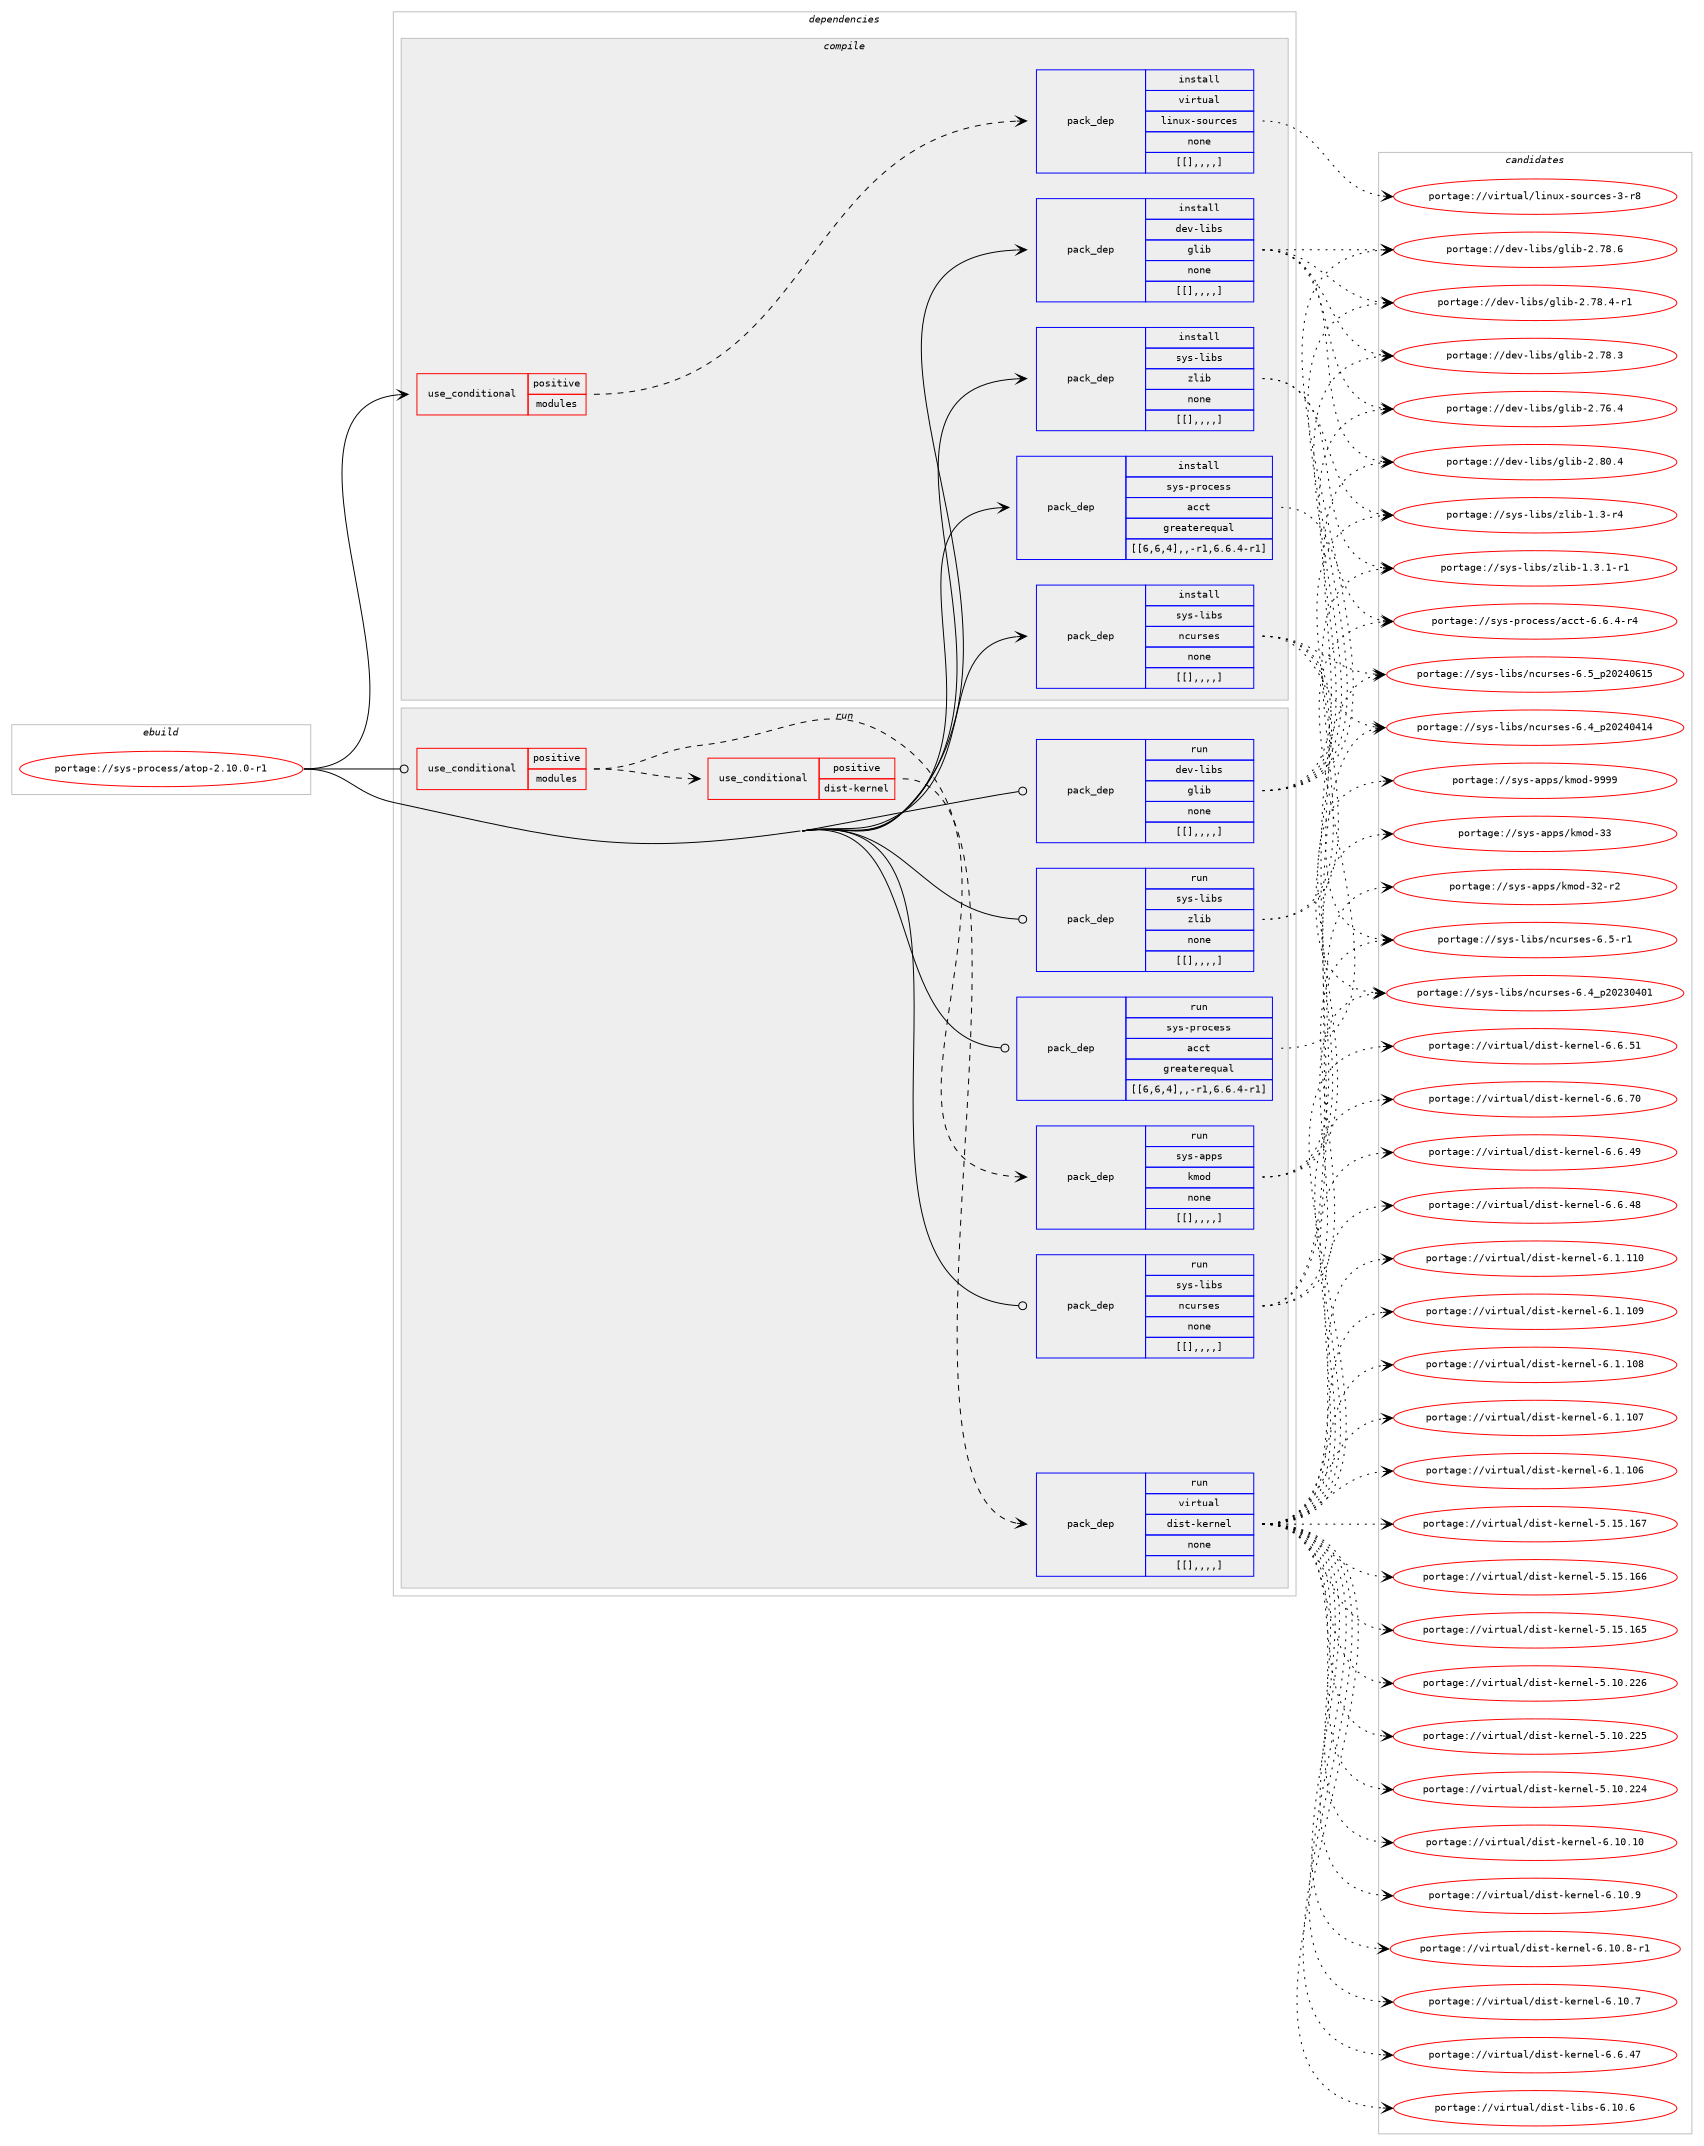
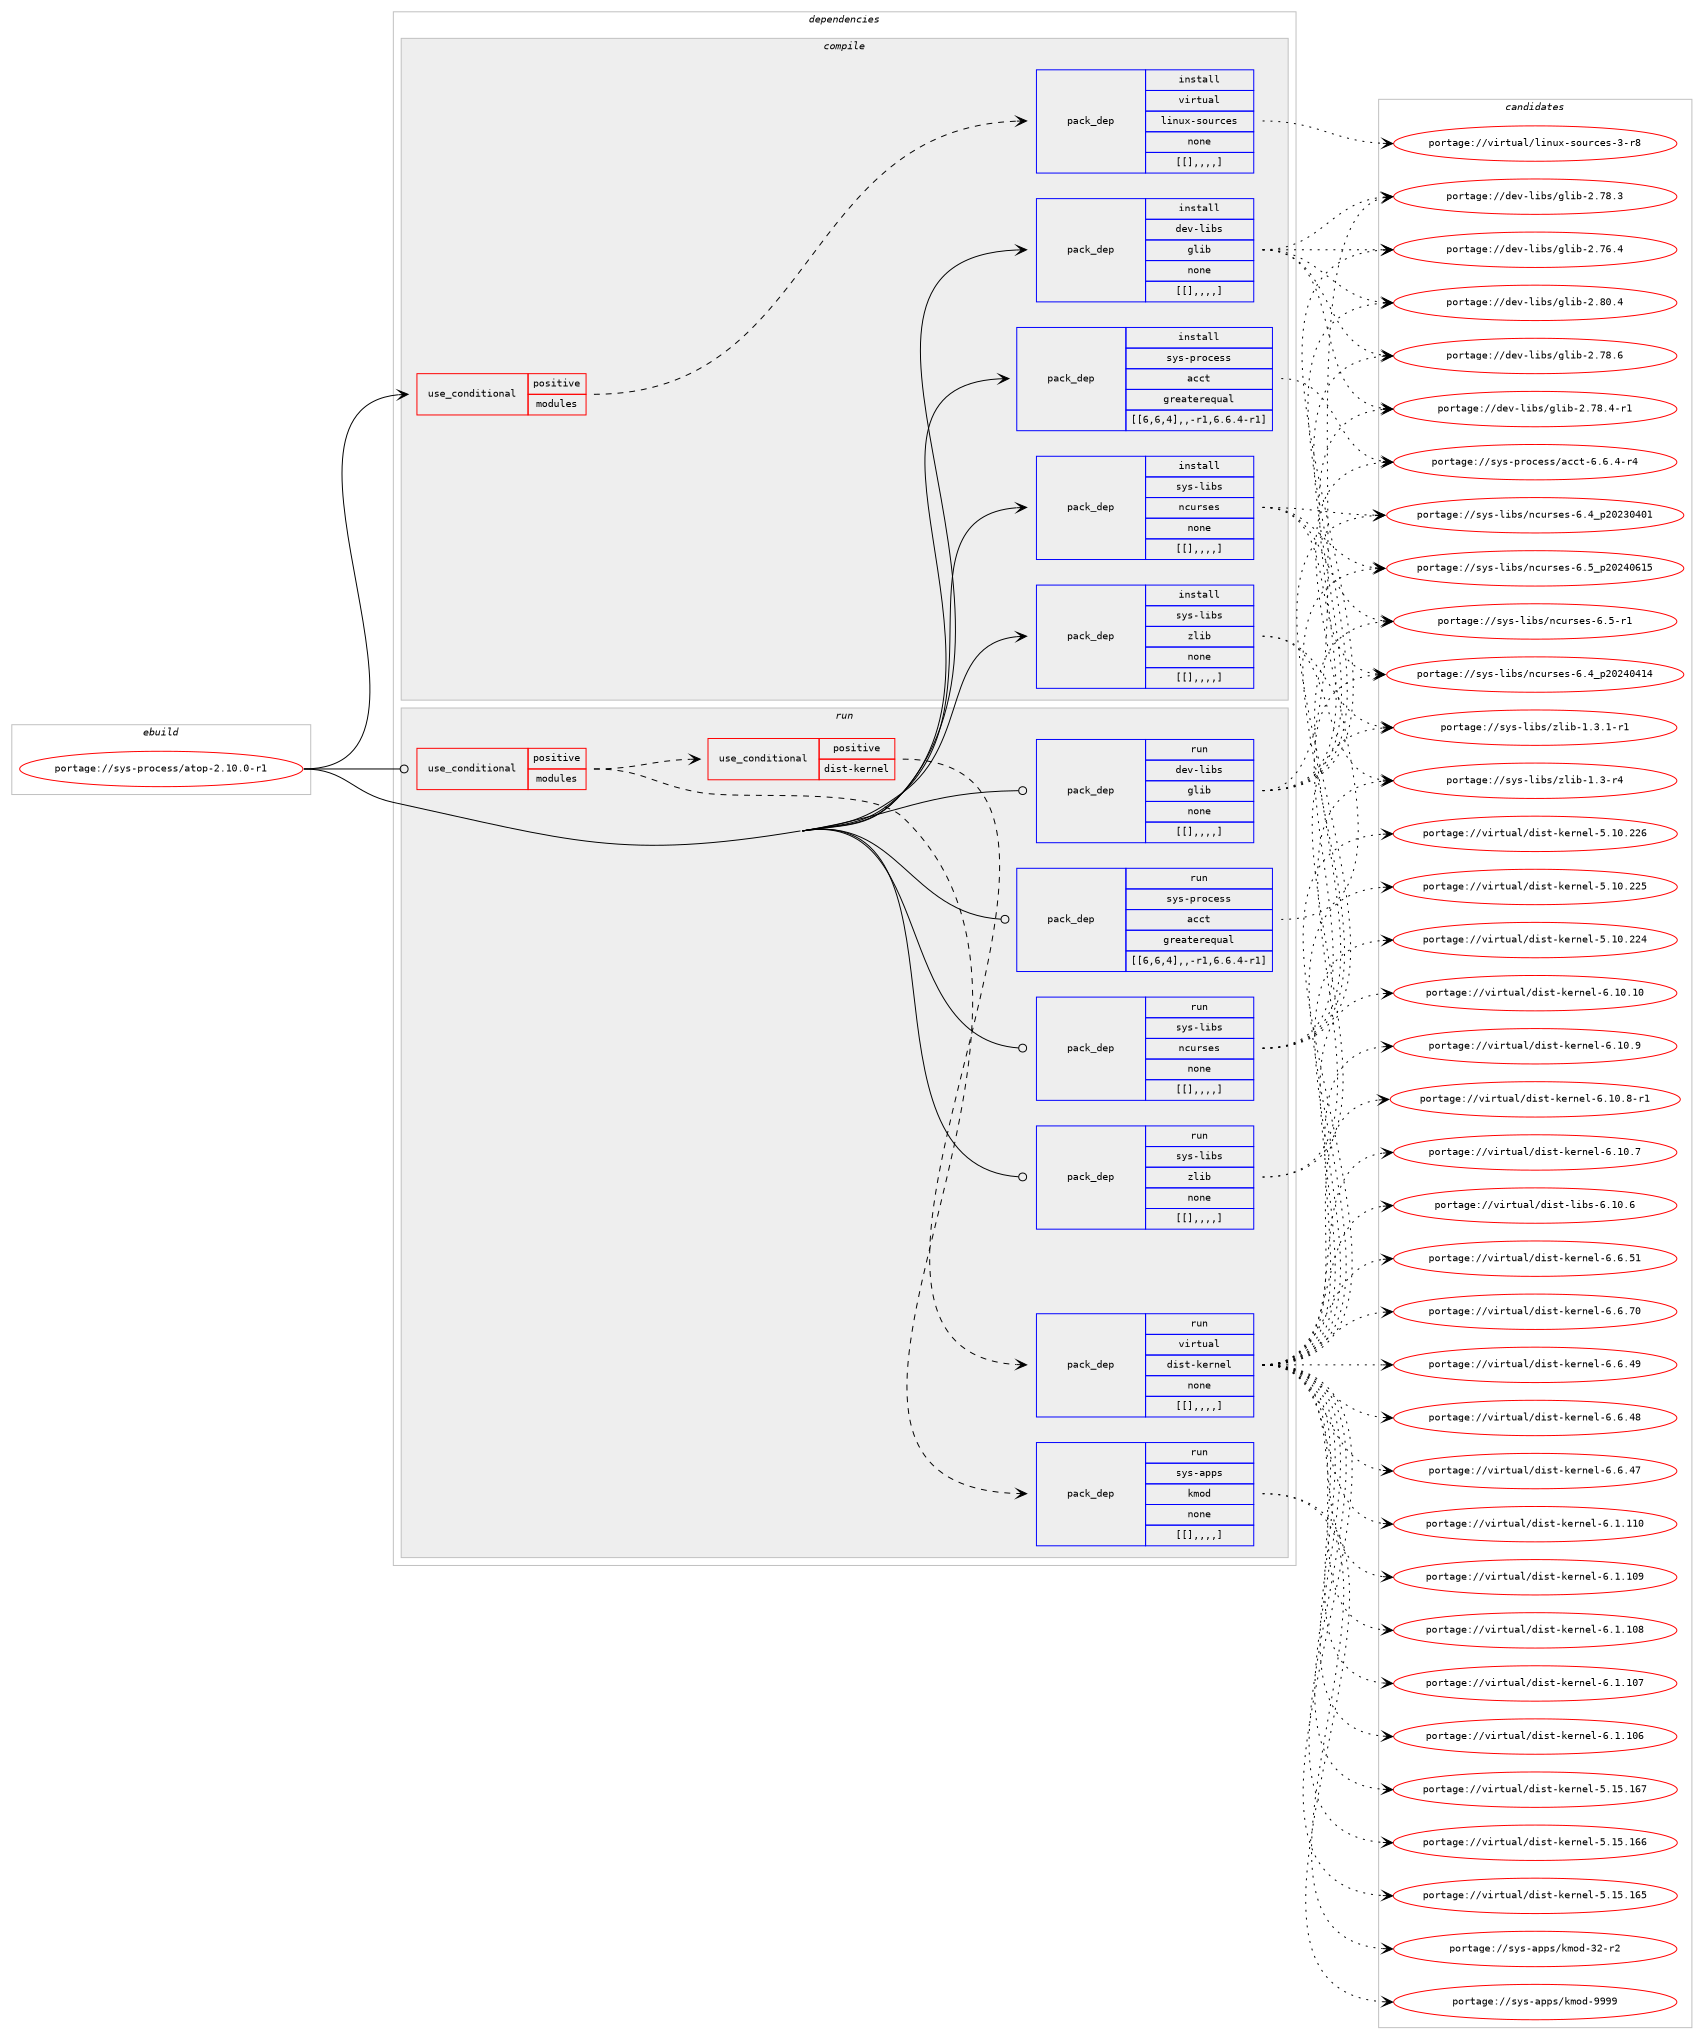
node "portage://sys-apps/kmod-33": removed
